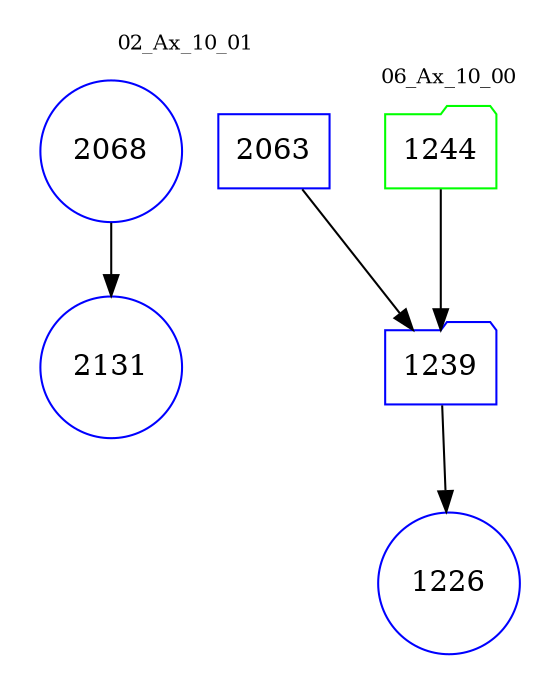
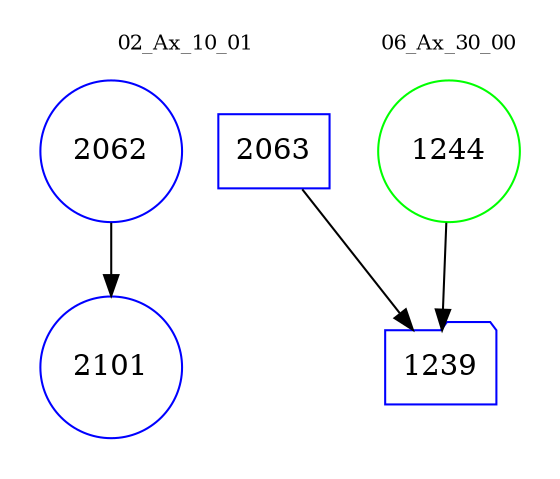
cluster "06_Ax_10_00": label "06_Ax_10_00" -> "06_Ax_30_00"
node "2068": label "2068" -> "2062"
node "1244": shape folder -> circle
node "2131": label "2131" -> "2101"
node "1226": removed
